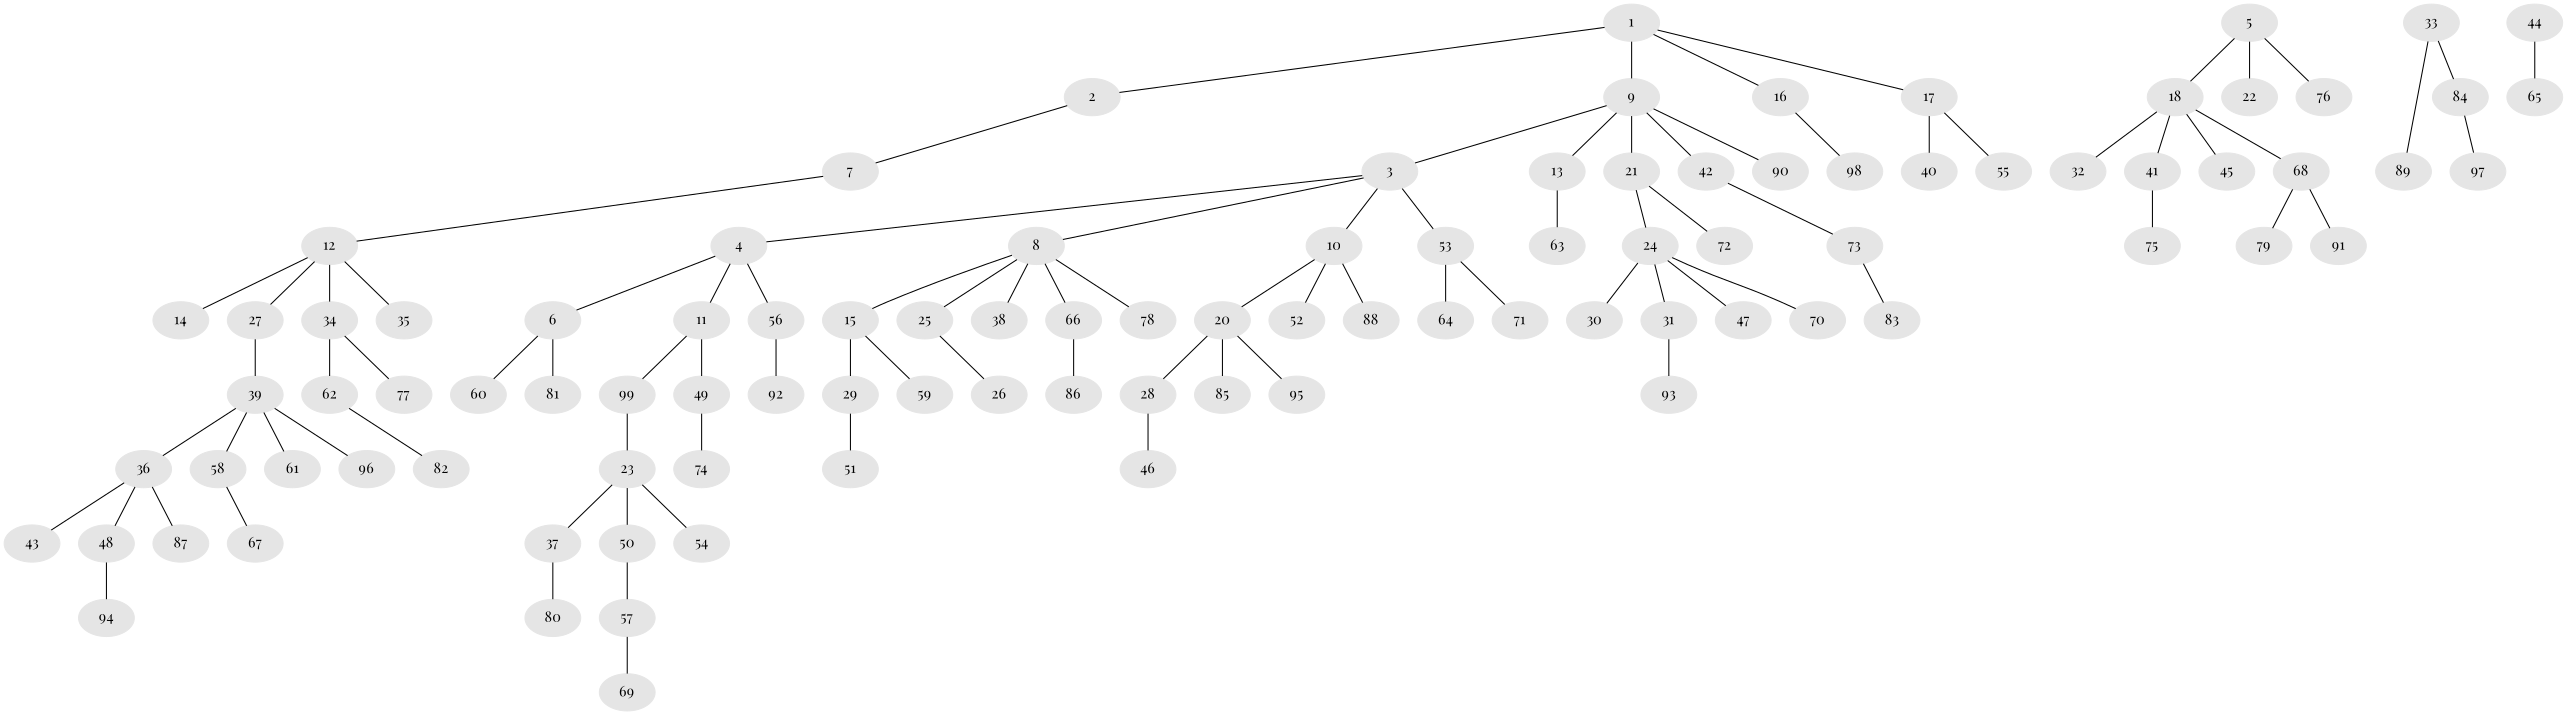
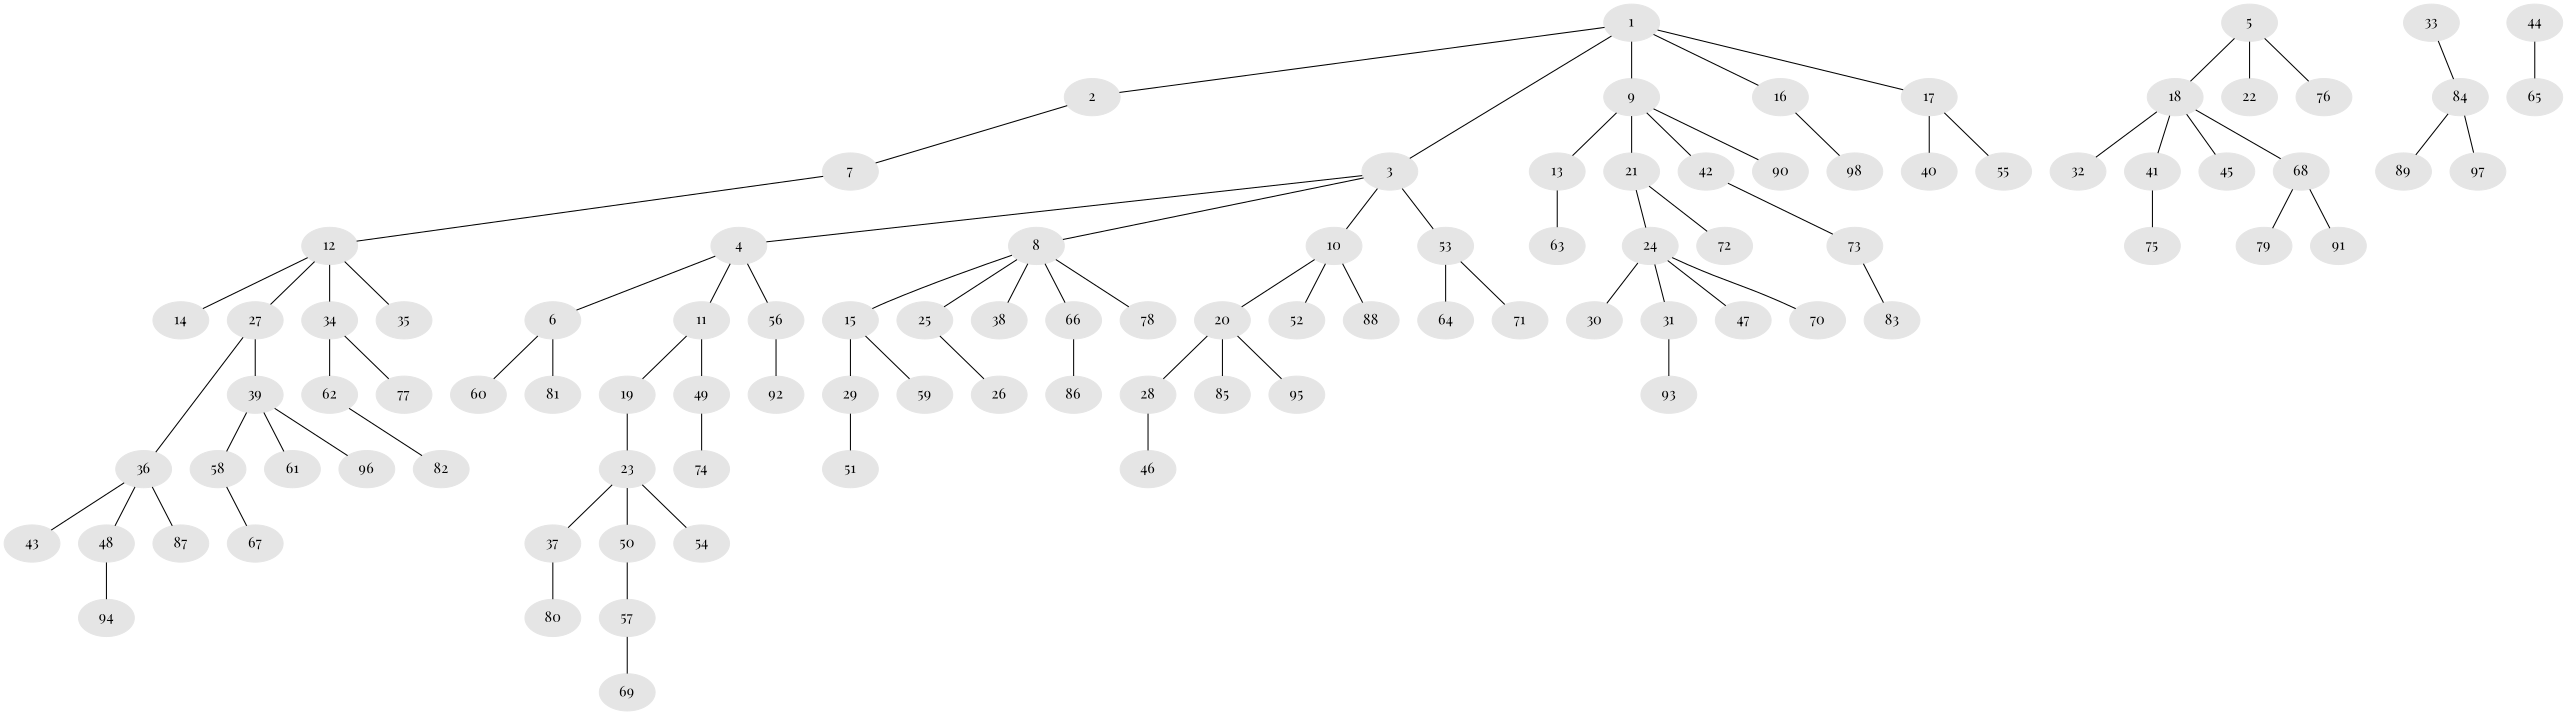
edge "33" -- "89": now "84" -- "89"
edge "9" -- "3": now "1" -- "3"
node "99": label "99" -> "19"
edge "39" -- "36": now "27" -- "36"
